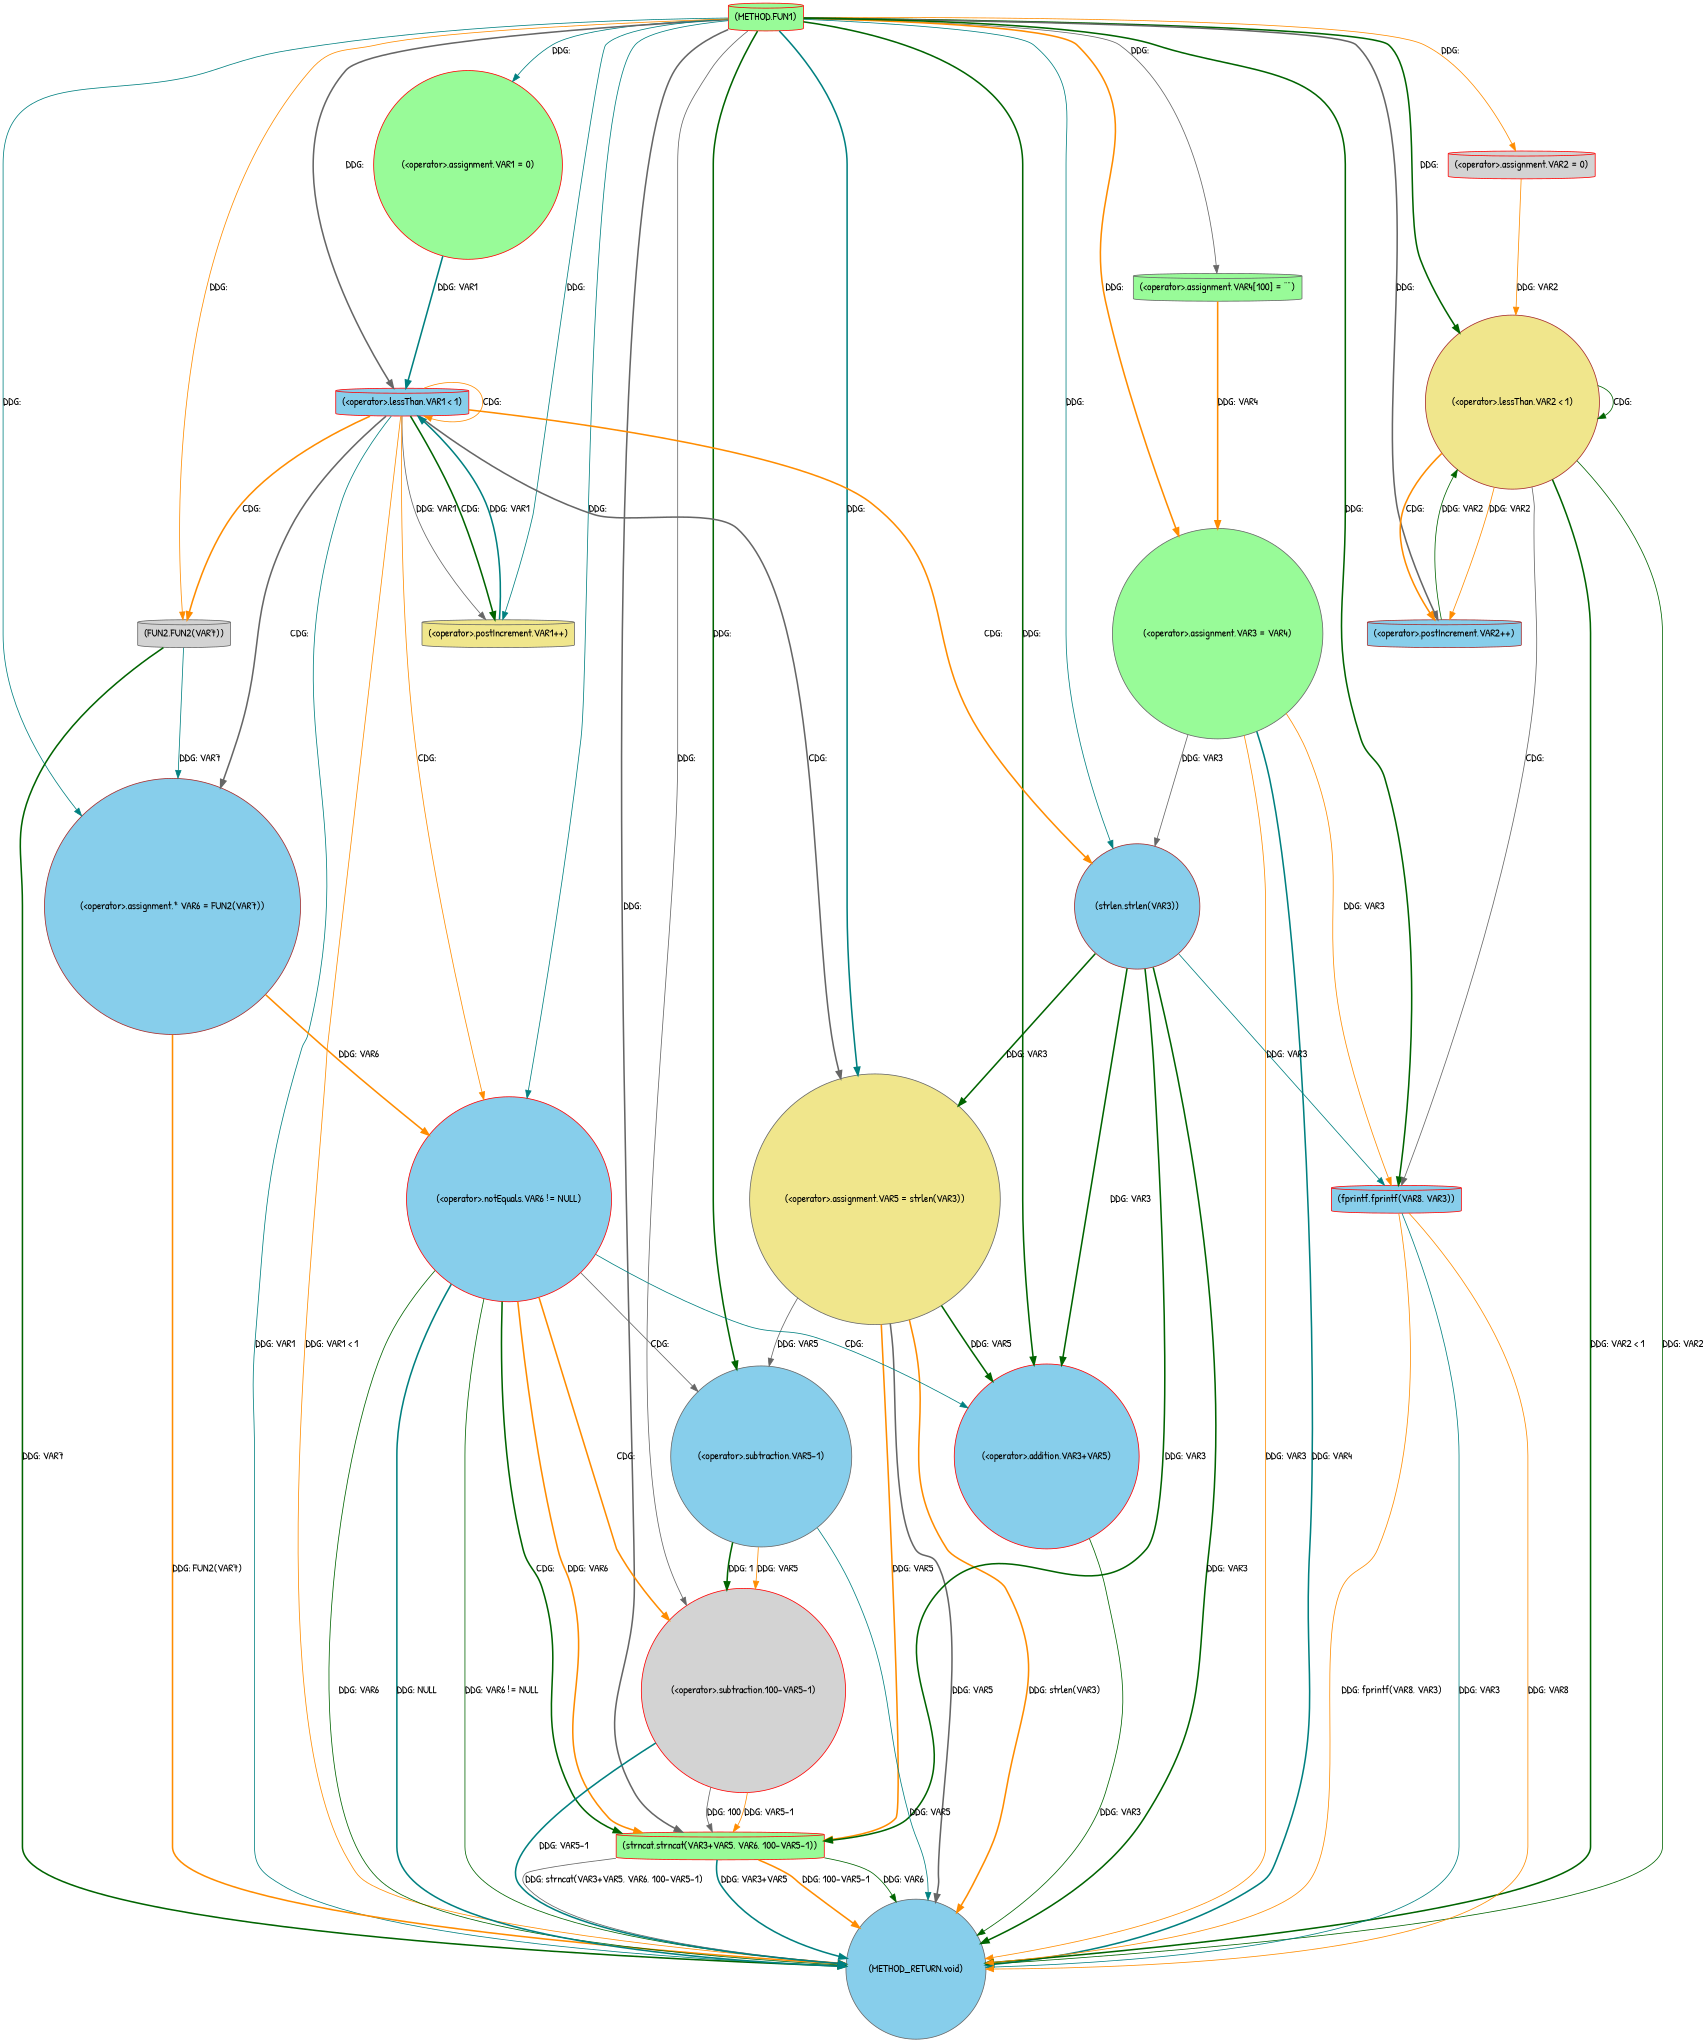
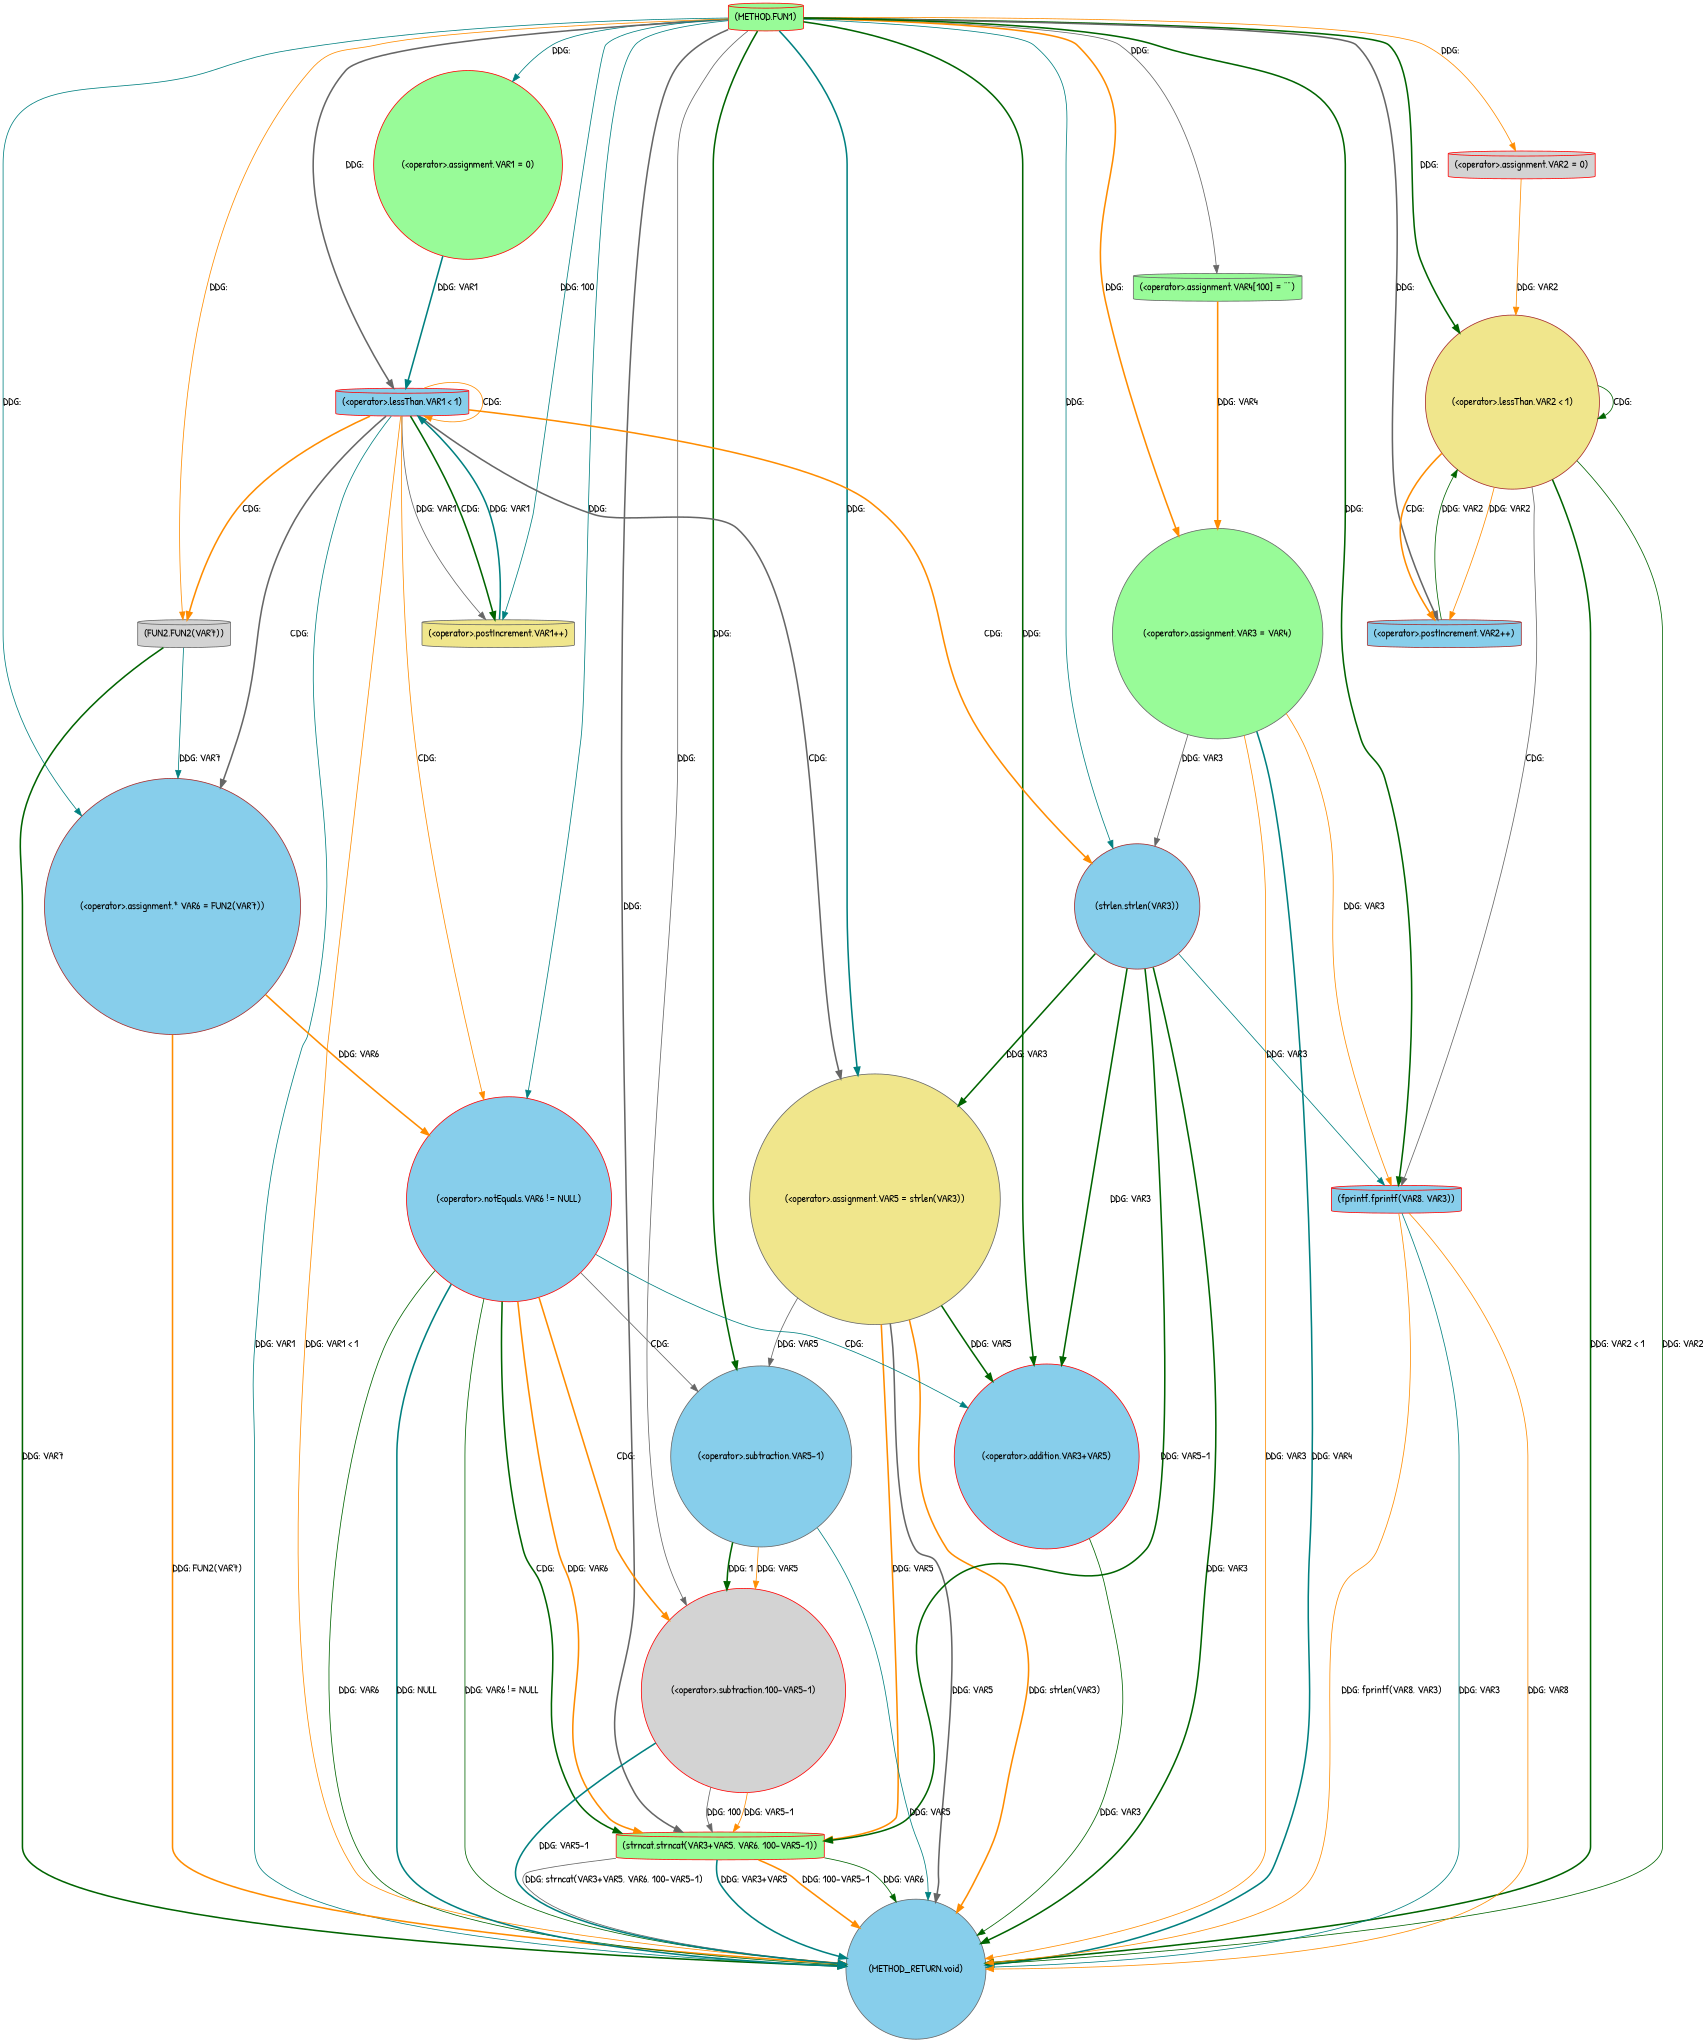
edge "(METHOD,FUN1)" -> "(<operator>.postIncrement,VAR1++)": label "DDG: " -> "DDG: 100"
edge "(strlen,strlen(VAR3))" -> "(strncat,strncat(VAR3+VAR5, VAR6, 100-VAR5-1))": label "DDG: VAR3" -> "DDG: VAR5-1"
